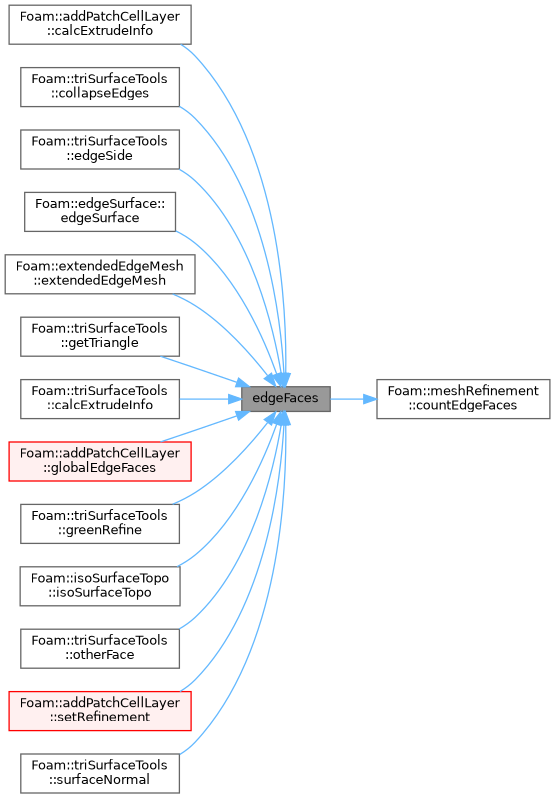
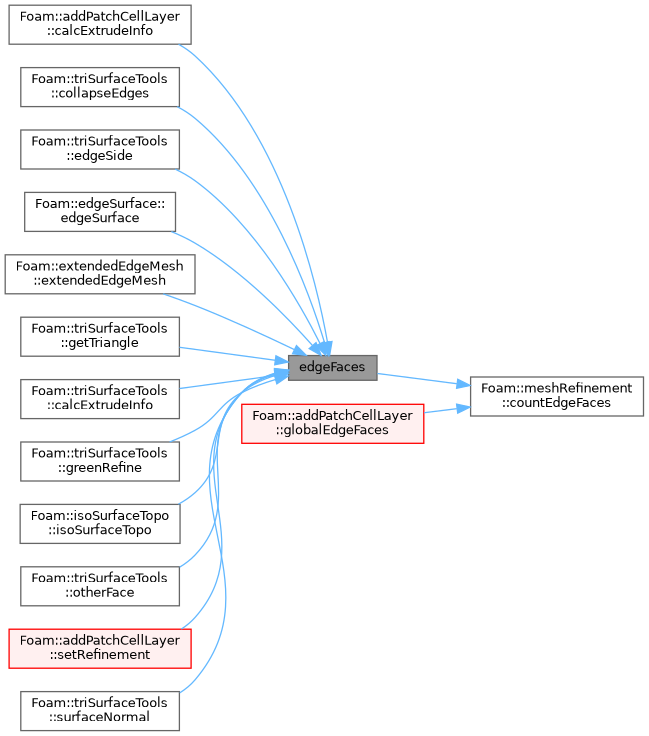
edge "Foam::addPatchCellLayer ::globalEdgeFaces" -> "edgeFaces": now "Foam::addPatchCellLayer ::globalEdgeFaces" -> "Foam::meshRefinement ::countEdgeFaces"
